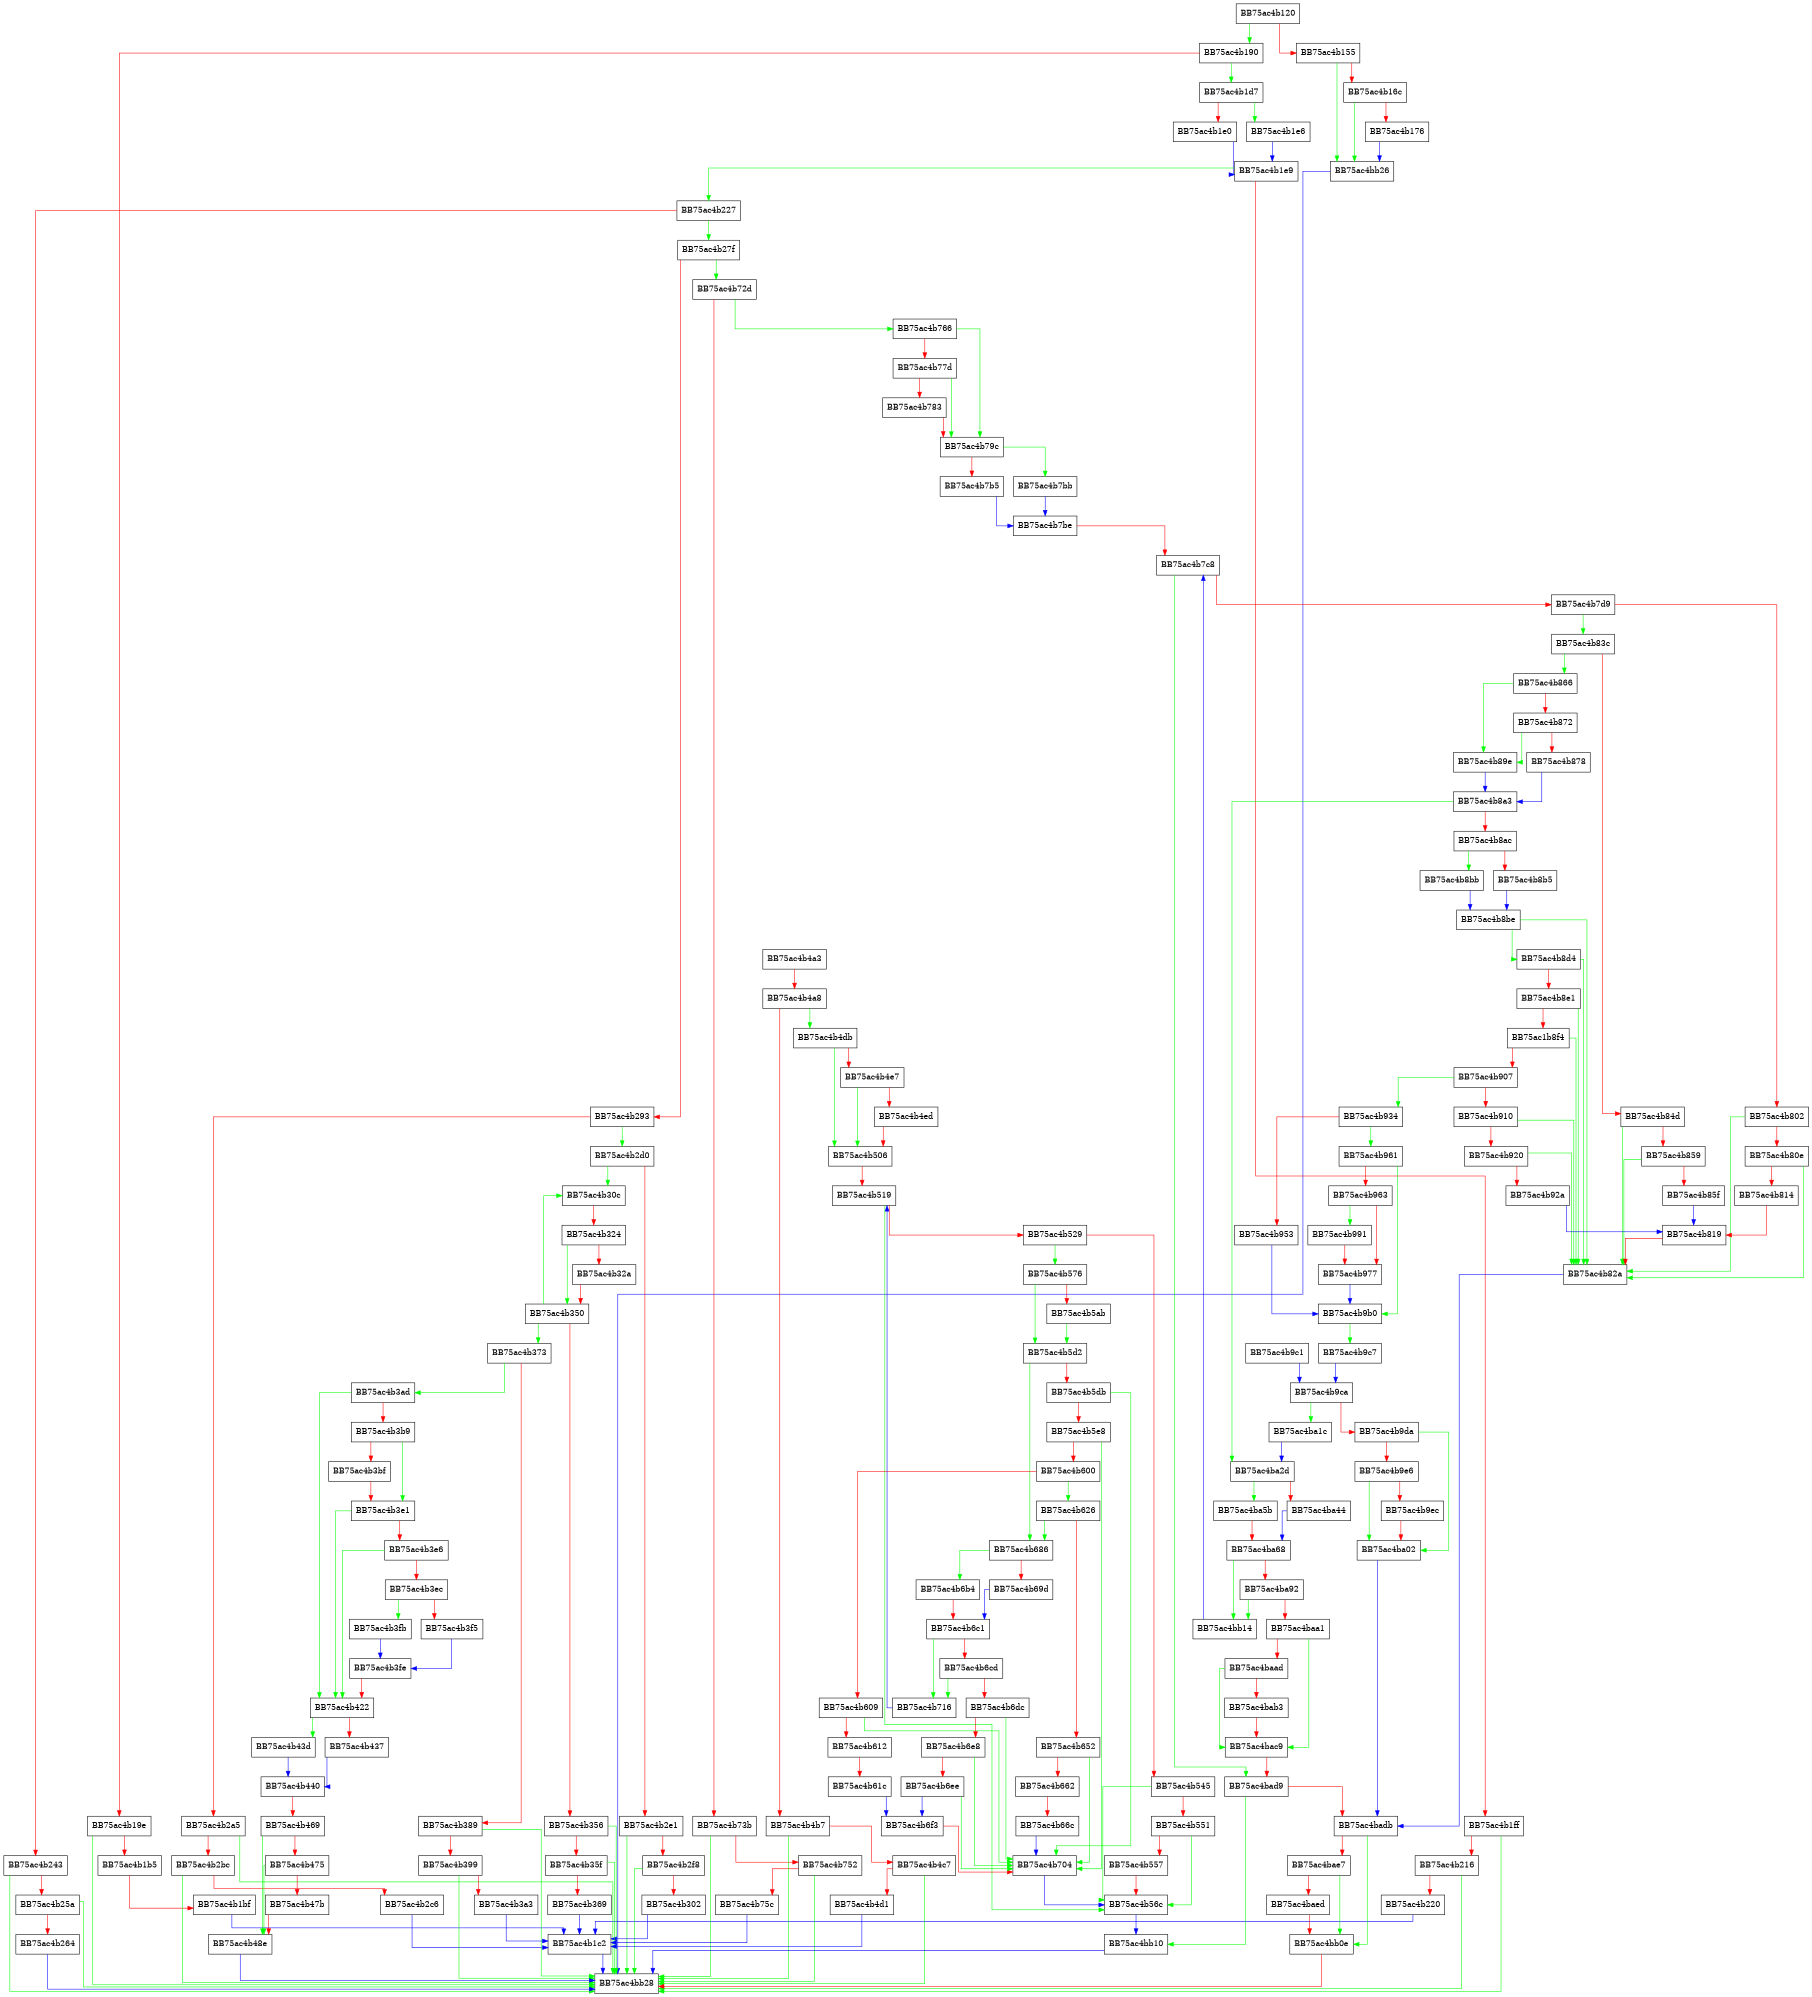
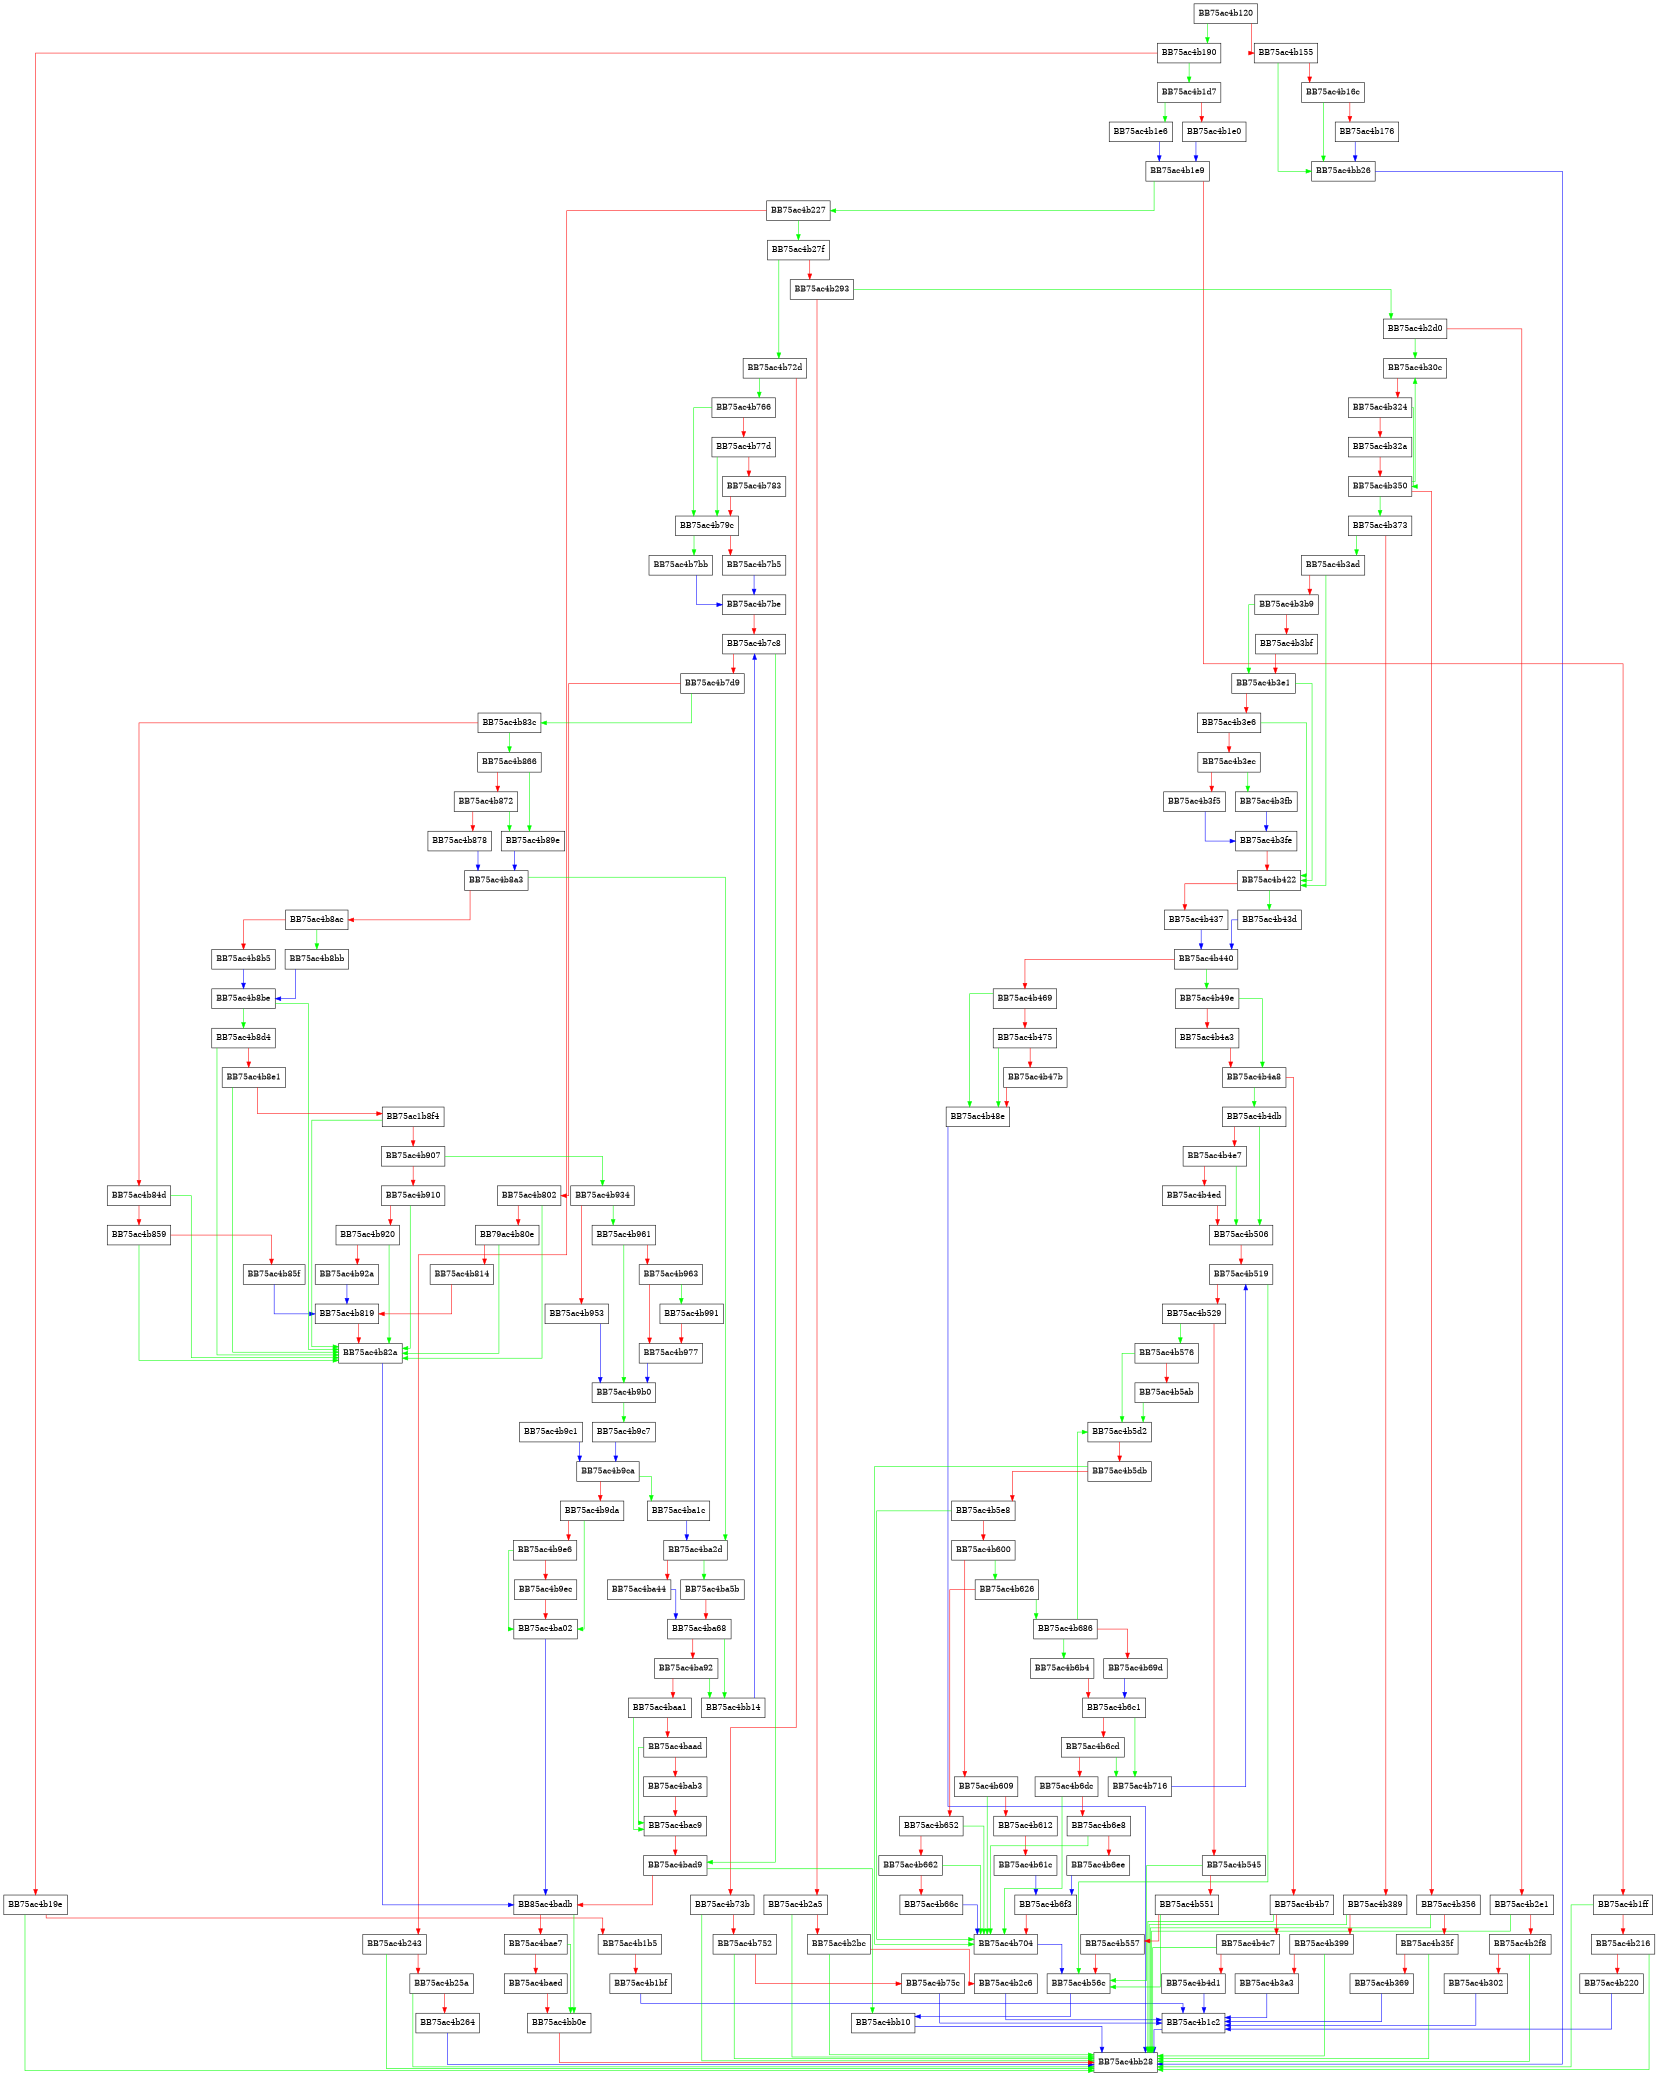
node "BB75ac4b49e": added
node "BB75ac4b80e": label "BB75ac4b80e" -> "BB79ac4b80e"
edge "BB75ac4b5d2" -> "BB75ac4b686": reversed
node "BB75ac4badb": label "BB75ac4badb" -> "BB85ac4badb"
edge "BB75ac4b6ee" -> "BB75ac4b704": now "BB75ac4b662" -> "BB75ac4b704"
